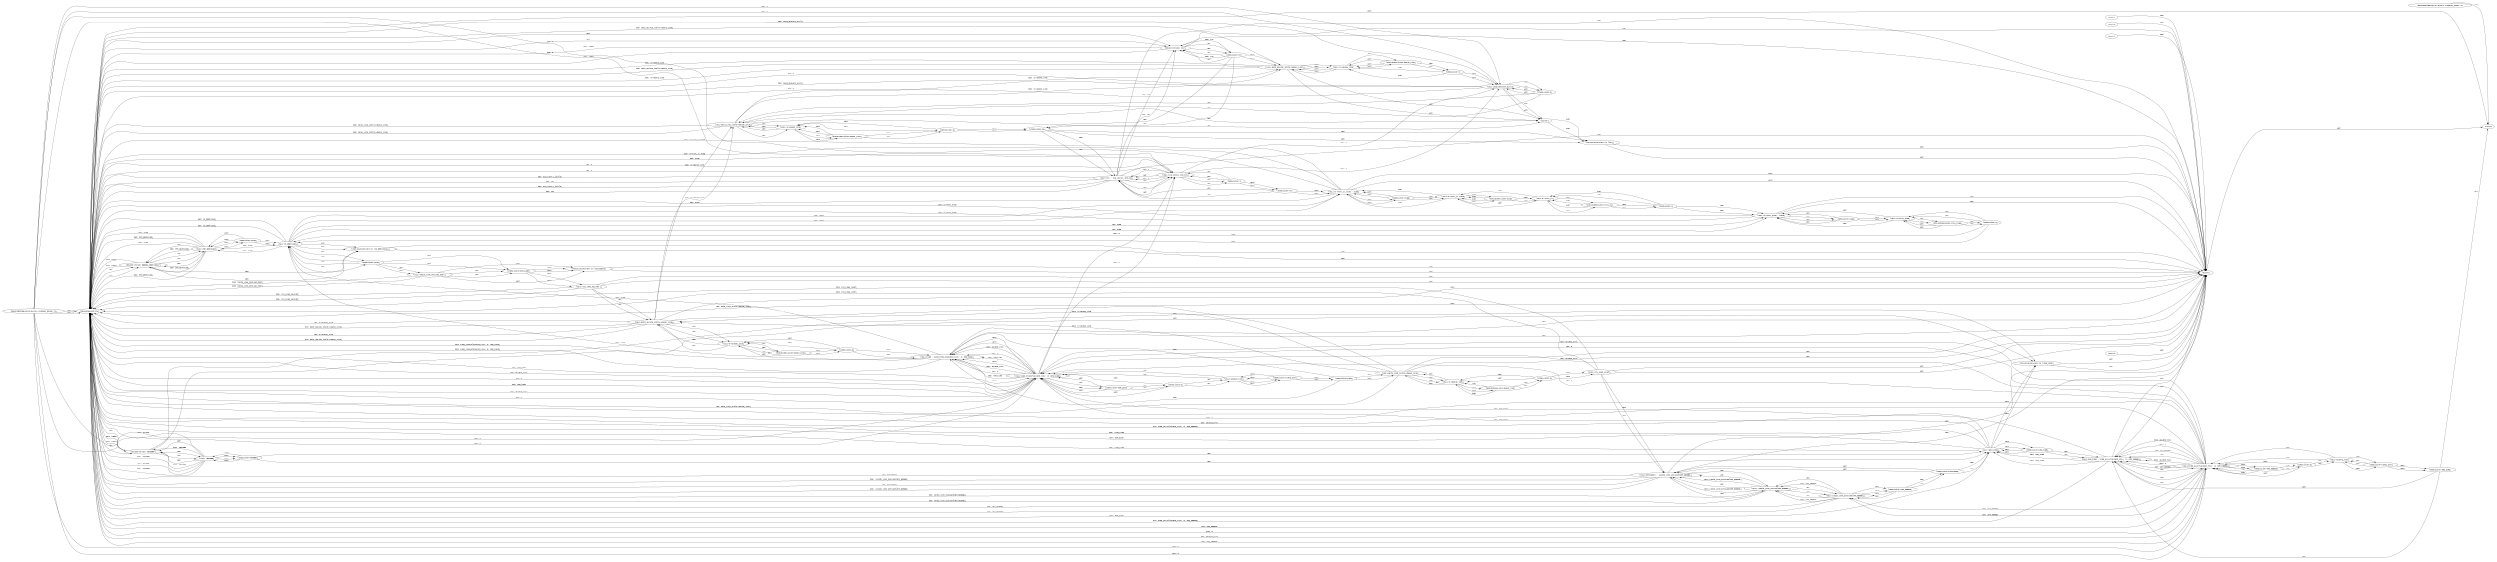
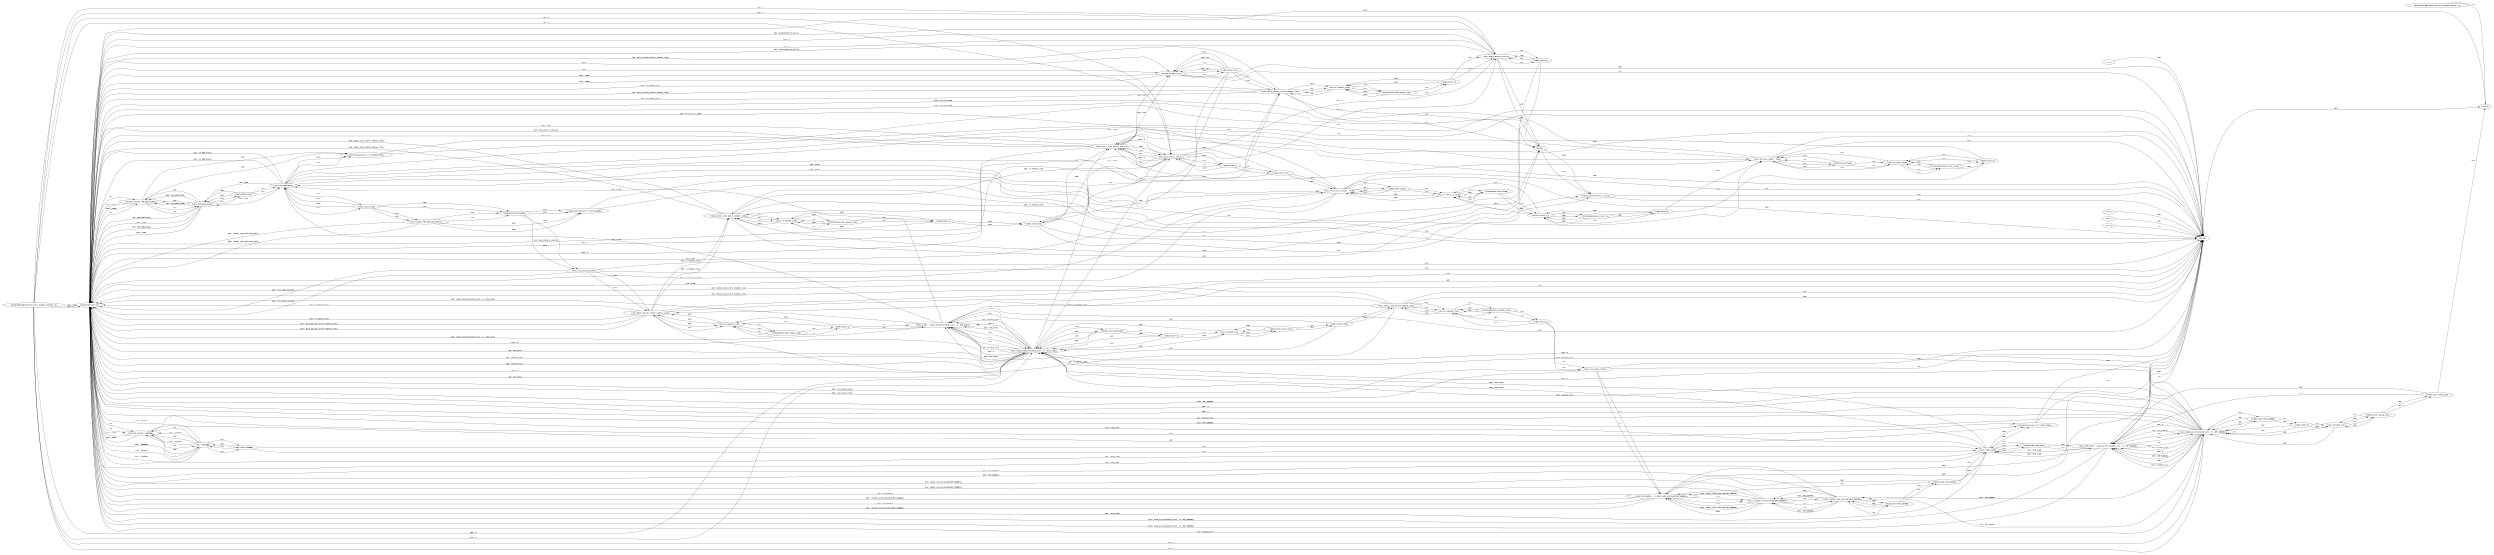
edge "(MethodReturn,int)" -> "1000101": reversed
node "(Return,return KERNEL_ERR(blkg);)": label "(Return,return KERNEL_ERR(blkg);)" -> "(Return,return PTR_ERR(blkg);)"
node "(Call,!radix_tree_return(GFP_KERNEL))": label "(Call,!radix_tree_return(GFP_KERNEL))" -> "(Call,!radix_tree_preload(GFP_KERNEL))"
